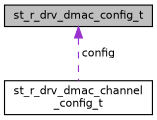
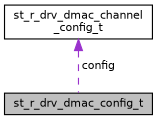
edge "st_r_drv_dmac_channel _config_t" -> "st_r_drv_dmac_config_t": reversed
